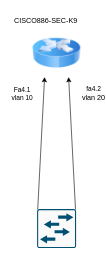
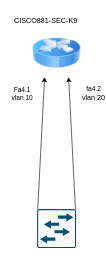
node "CISCO886-SEC-K9": label "CISCO886-SEC-K9" -> "CISCO881-SEC-K9"
